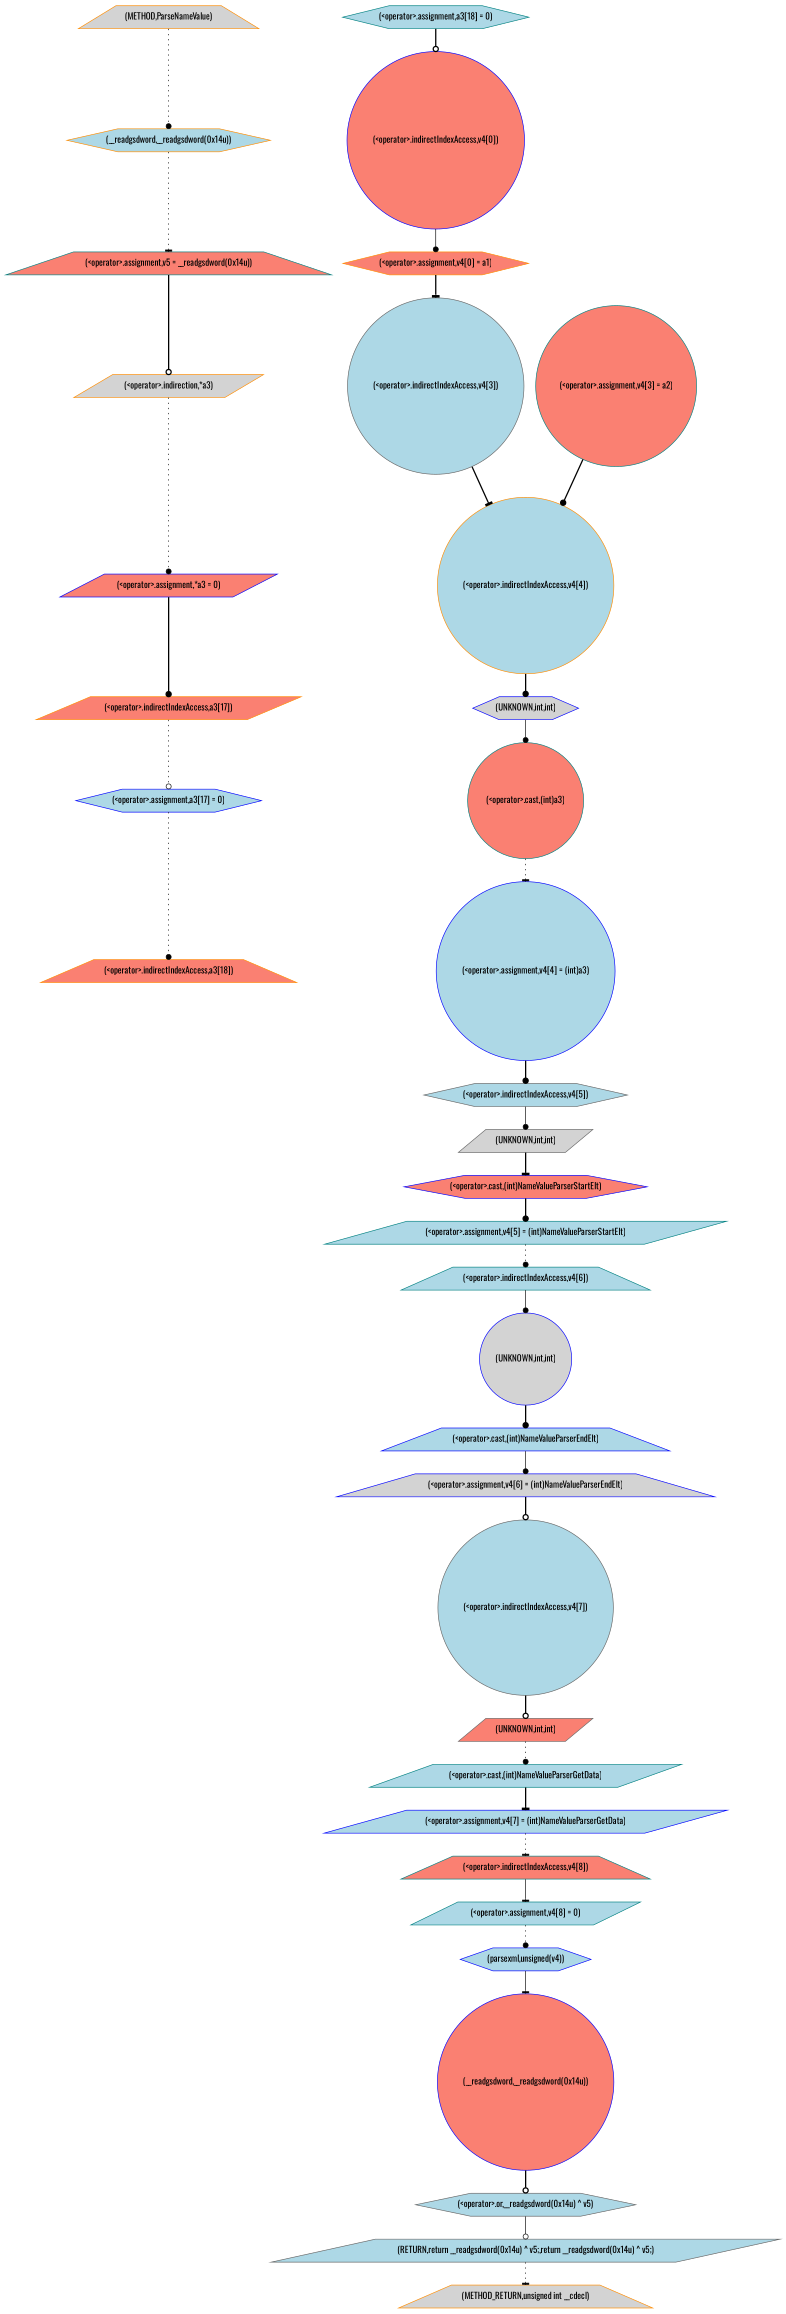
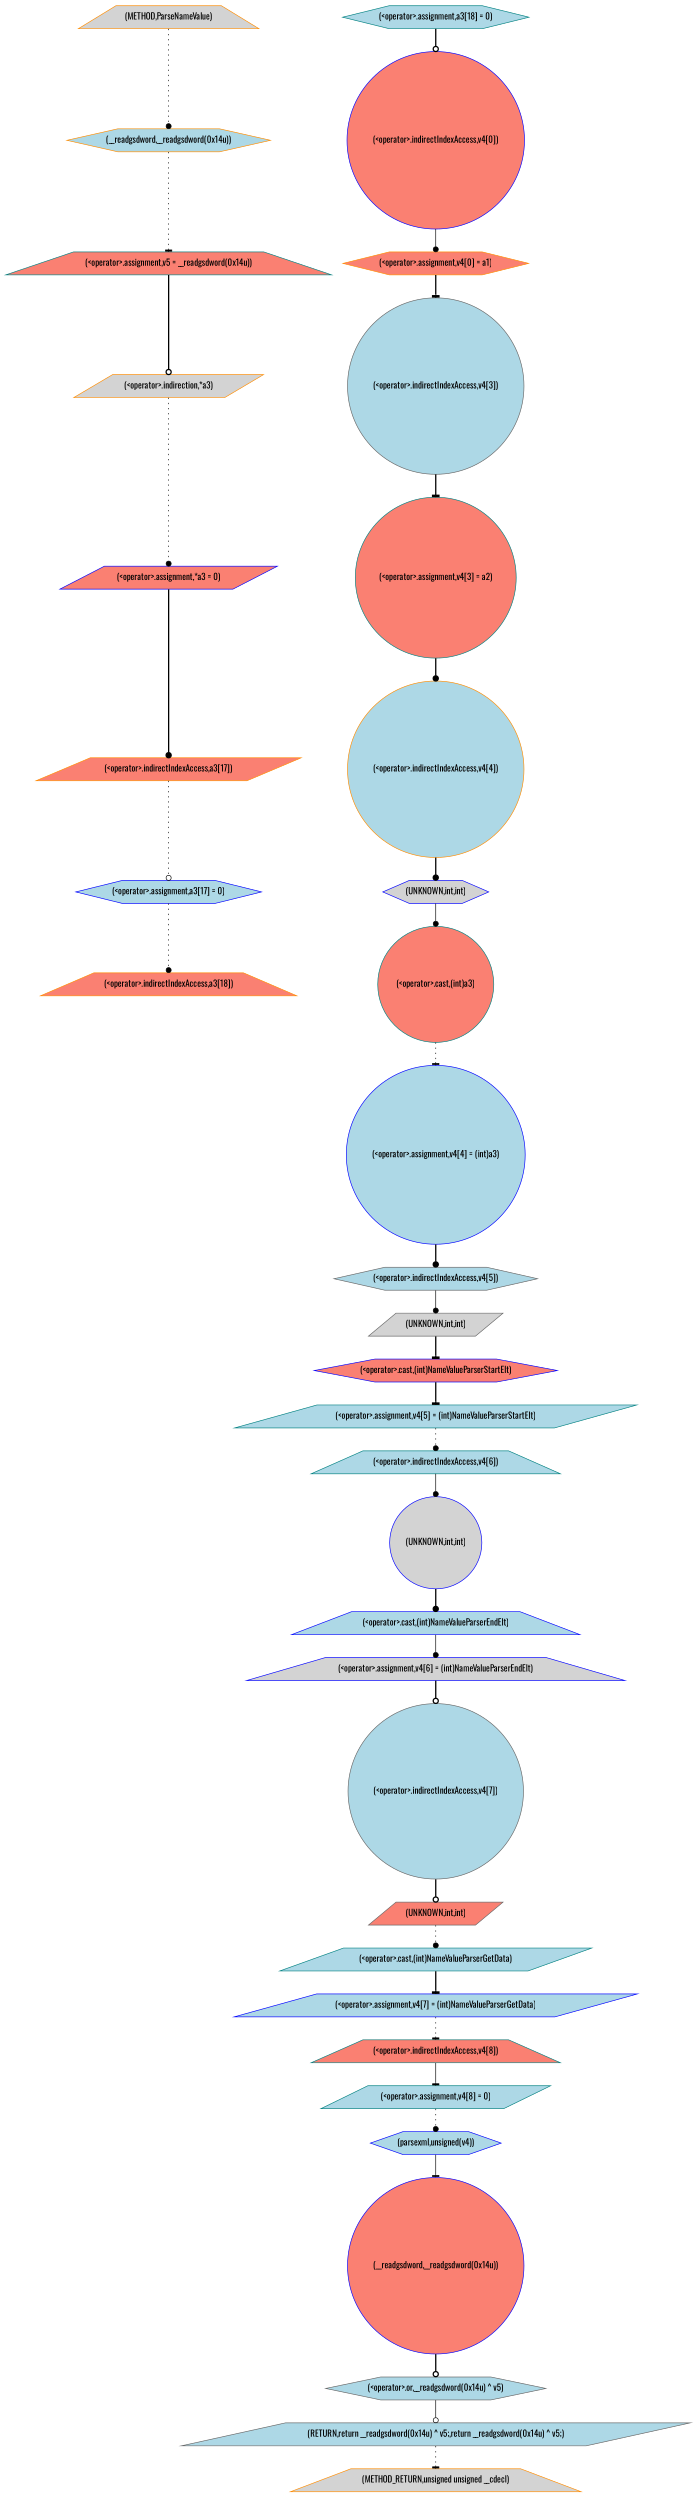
edge "(<operator>.indirectIndexAccess,v4[3])" -> "(<operator>.indirectIndexAccess,v4[4])": now "(<operator>.indirectIndexAccess,v4[3])" -> "(<operator>.assignment,v4[3] = a2)"
edge "(<operator>.cast,(int)NameValueParserStartElt)" -> "(<operator>.assignment,v4[5] = (int)NameValueParserStartElt)": arrowhead dot -> tee
node "(METHOD_RETURN,unsigned int __cdecl)": label "(METHOD_RETURN,unsigned int __cdecl)" -> "(METHOD_RETURN,unsigned unsigned __cdecl)"
